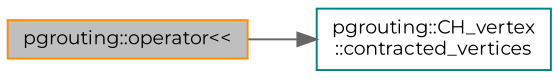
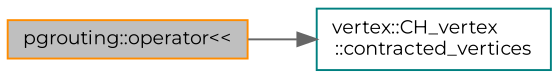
node "pgrouting::CH_vertex ::contracted_vertices": label "pgrouting::CH_vertex ::contracted_vertices" -> "vertex::CH_vertex ::contracted_vertices"
